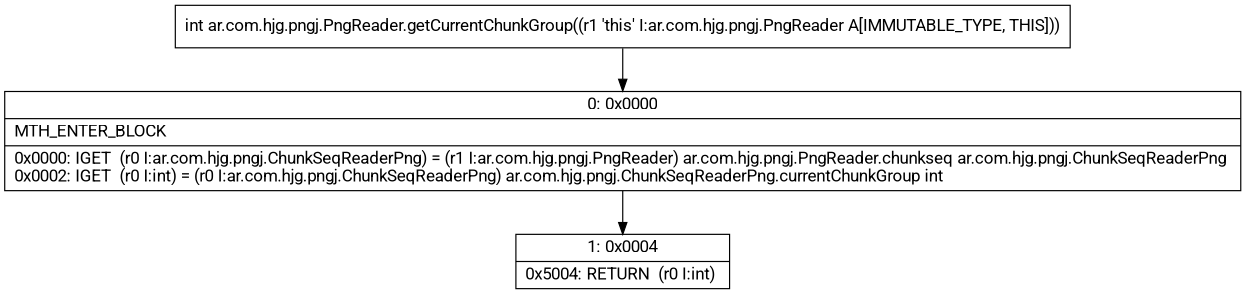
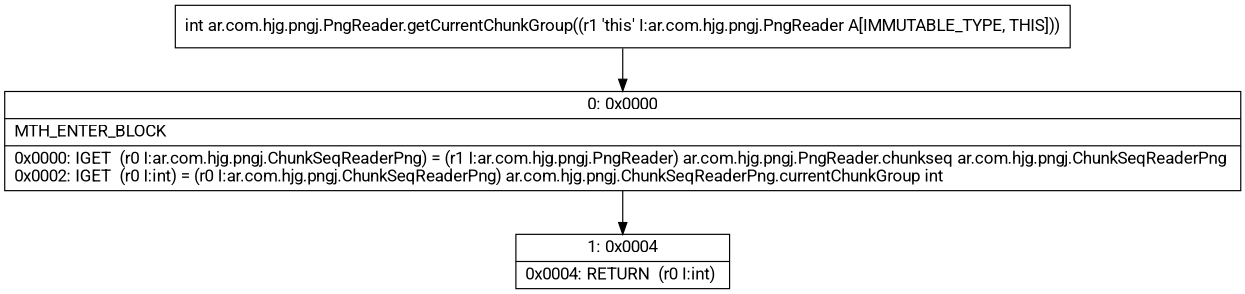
node "1: 0x0004": text "0x5004: RETURN  (r0 I:int)" -> "0x0004: RETURN  (r0 I:int)"
